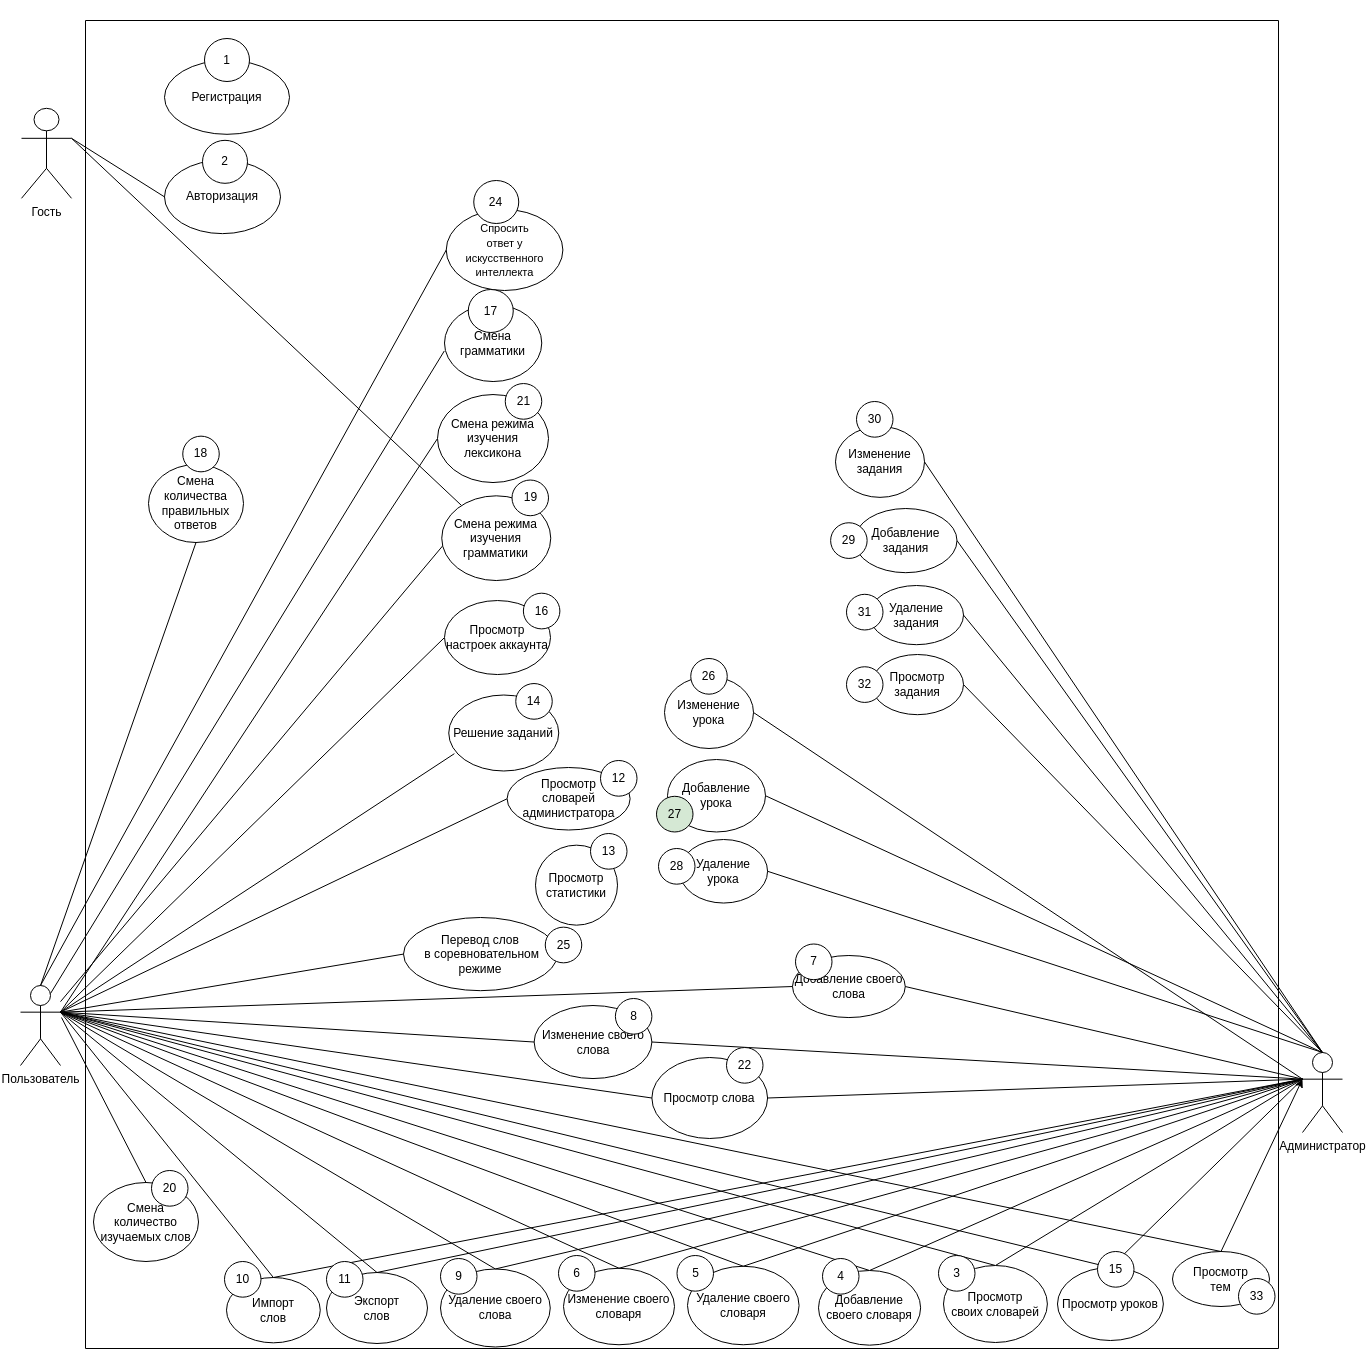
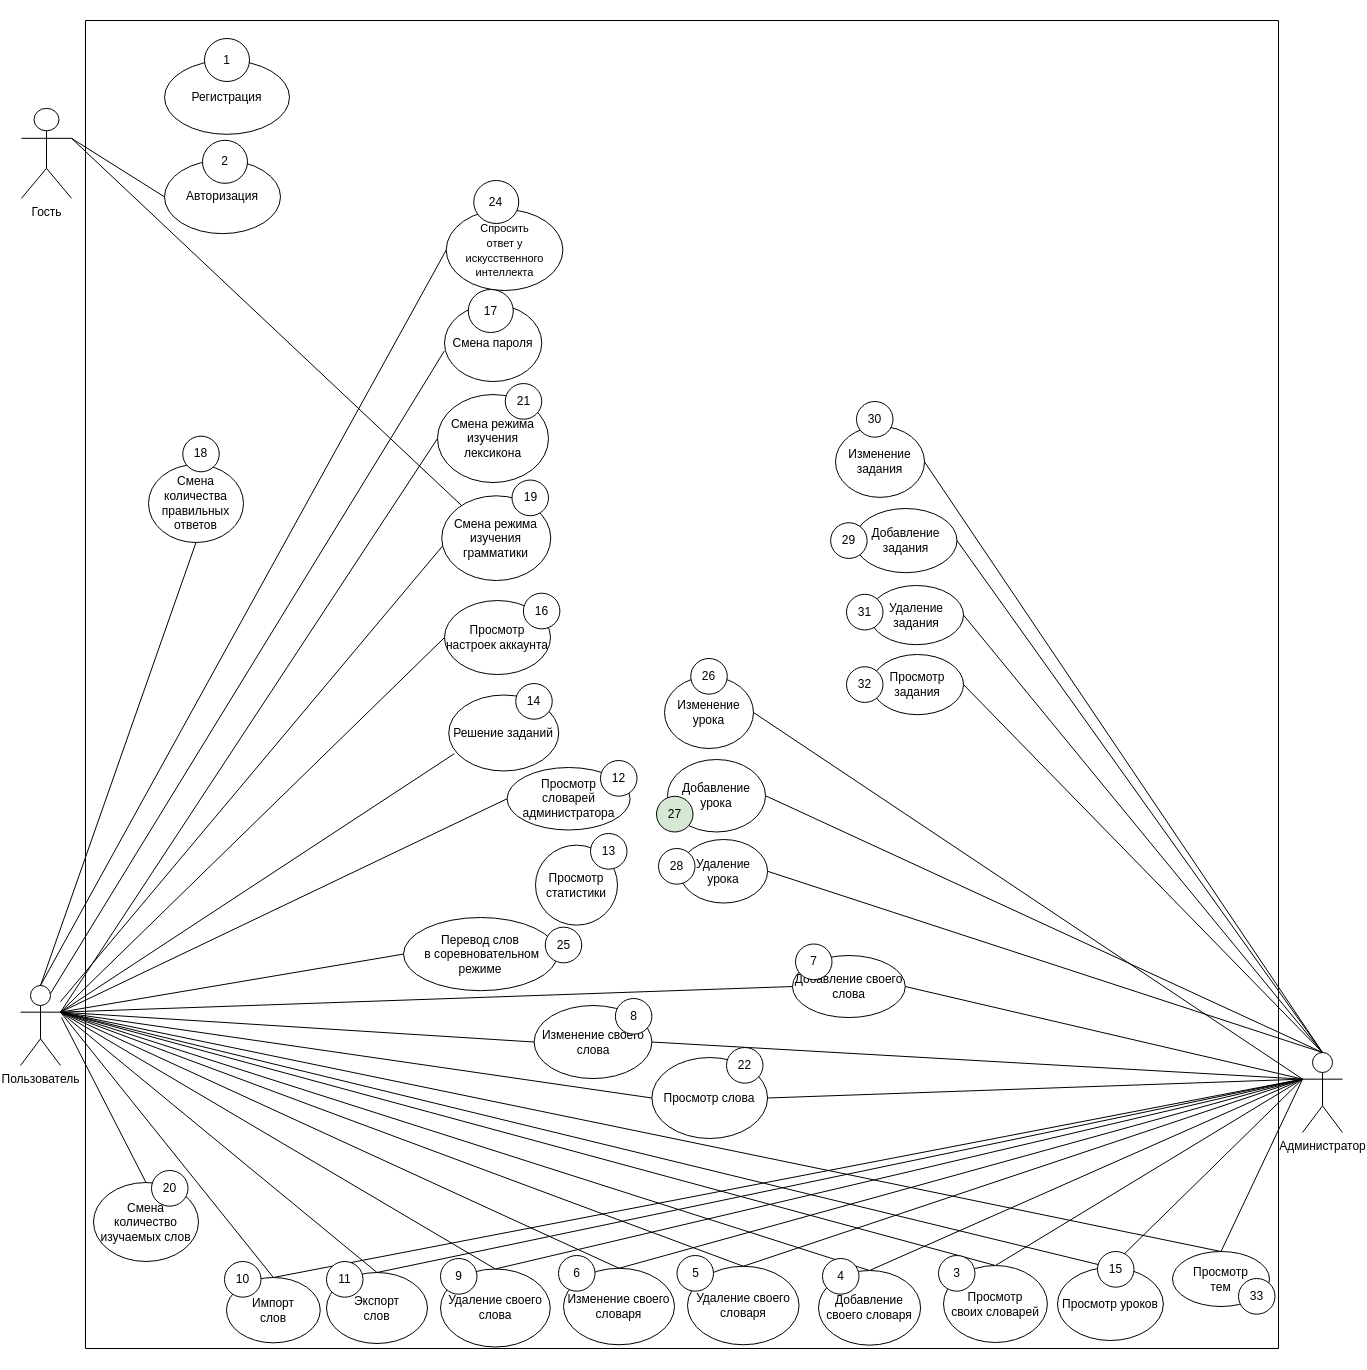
node "Смена грамматики": label "Смена грамматики" -> "Смена пароля"
edge "Просмотр тем" -> "Администратор": arrowhead classic -> none
